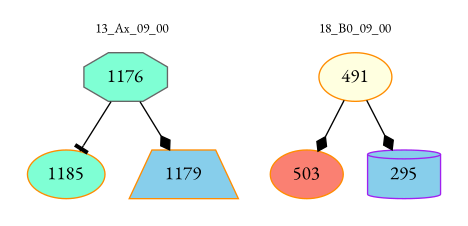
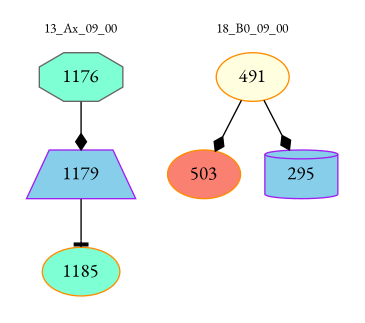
edge "1176" -> "1185": now "1179" -> "1185"
node "1179": color darkorange -> purple
